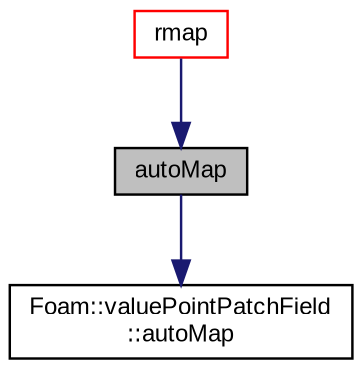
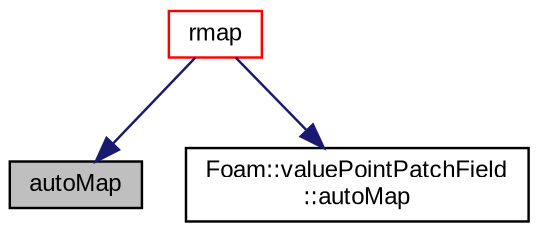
edge "autoMap" -> "Foam::valuePointPatchField ::autoMap": now "rmap" -> "Foam::valuePointPatchField ::autoMap"
